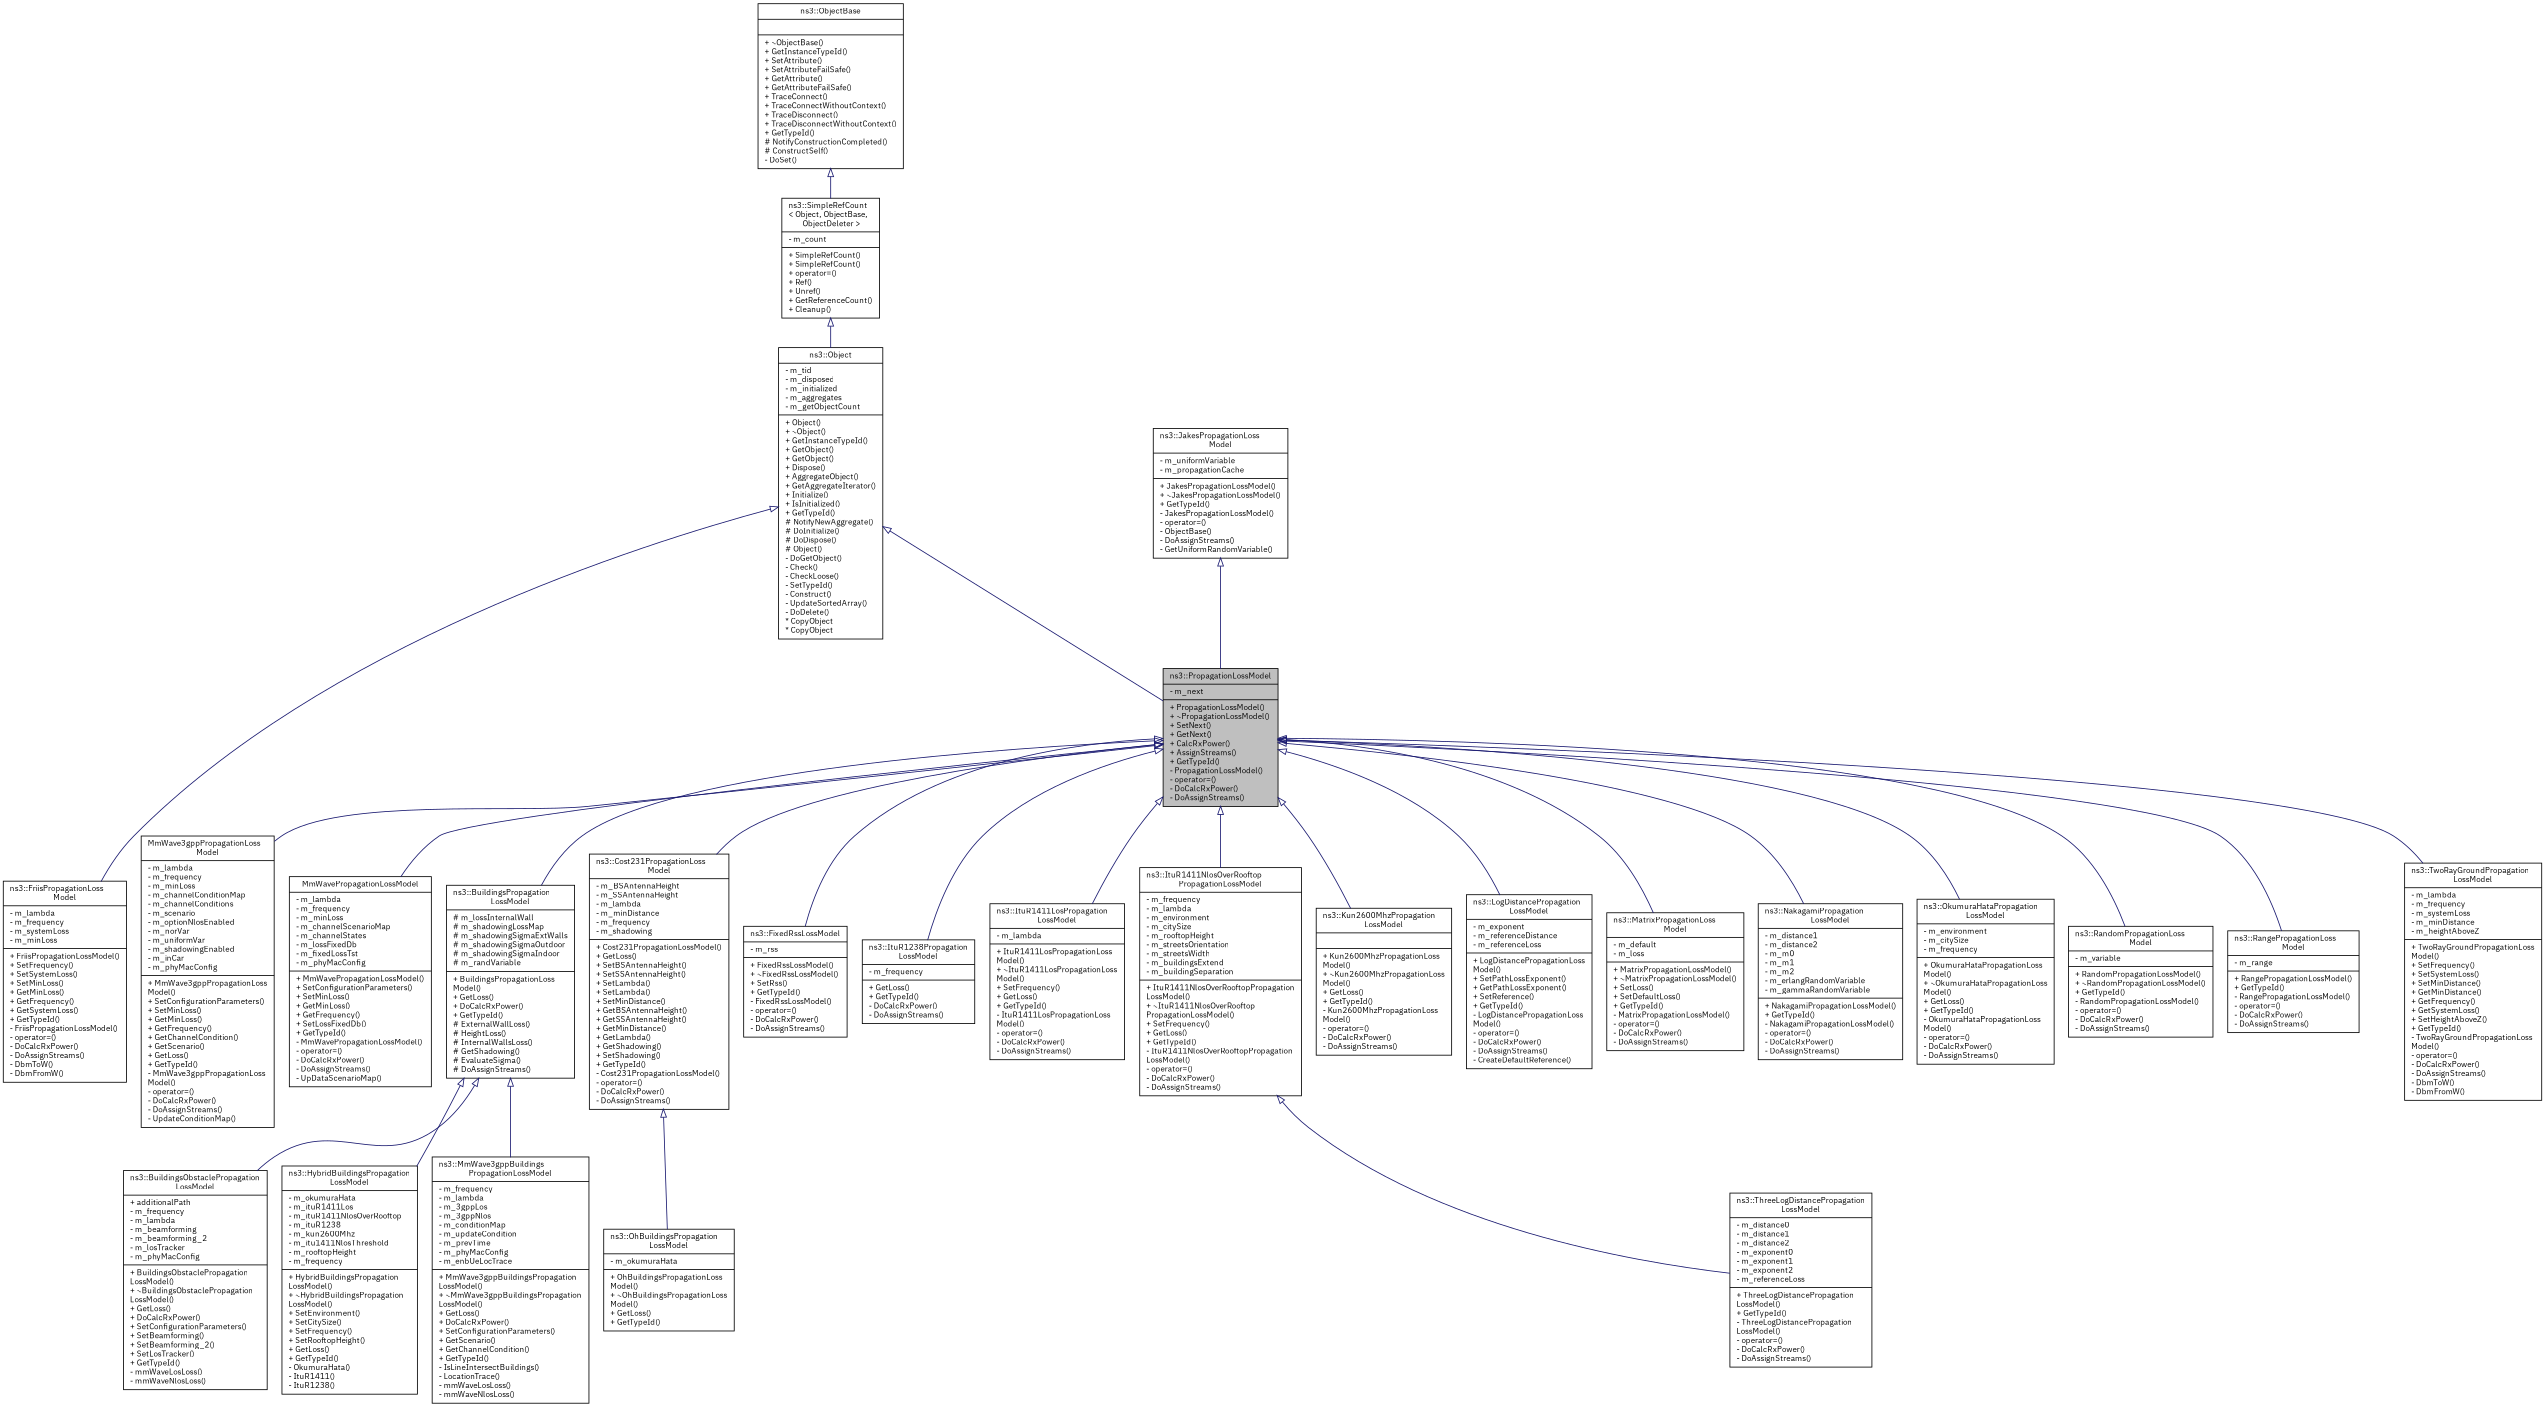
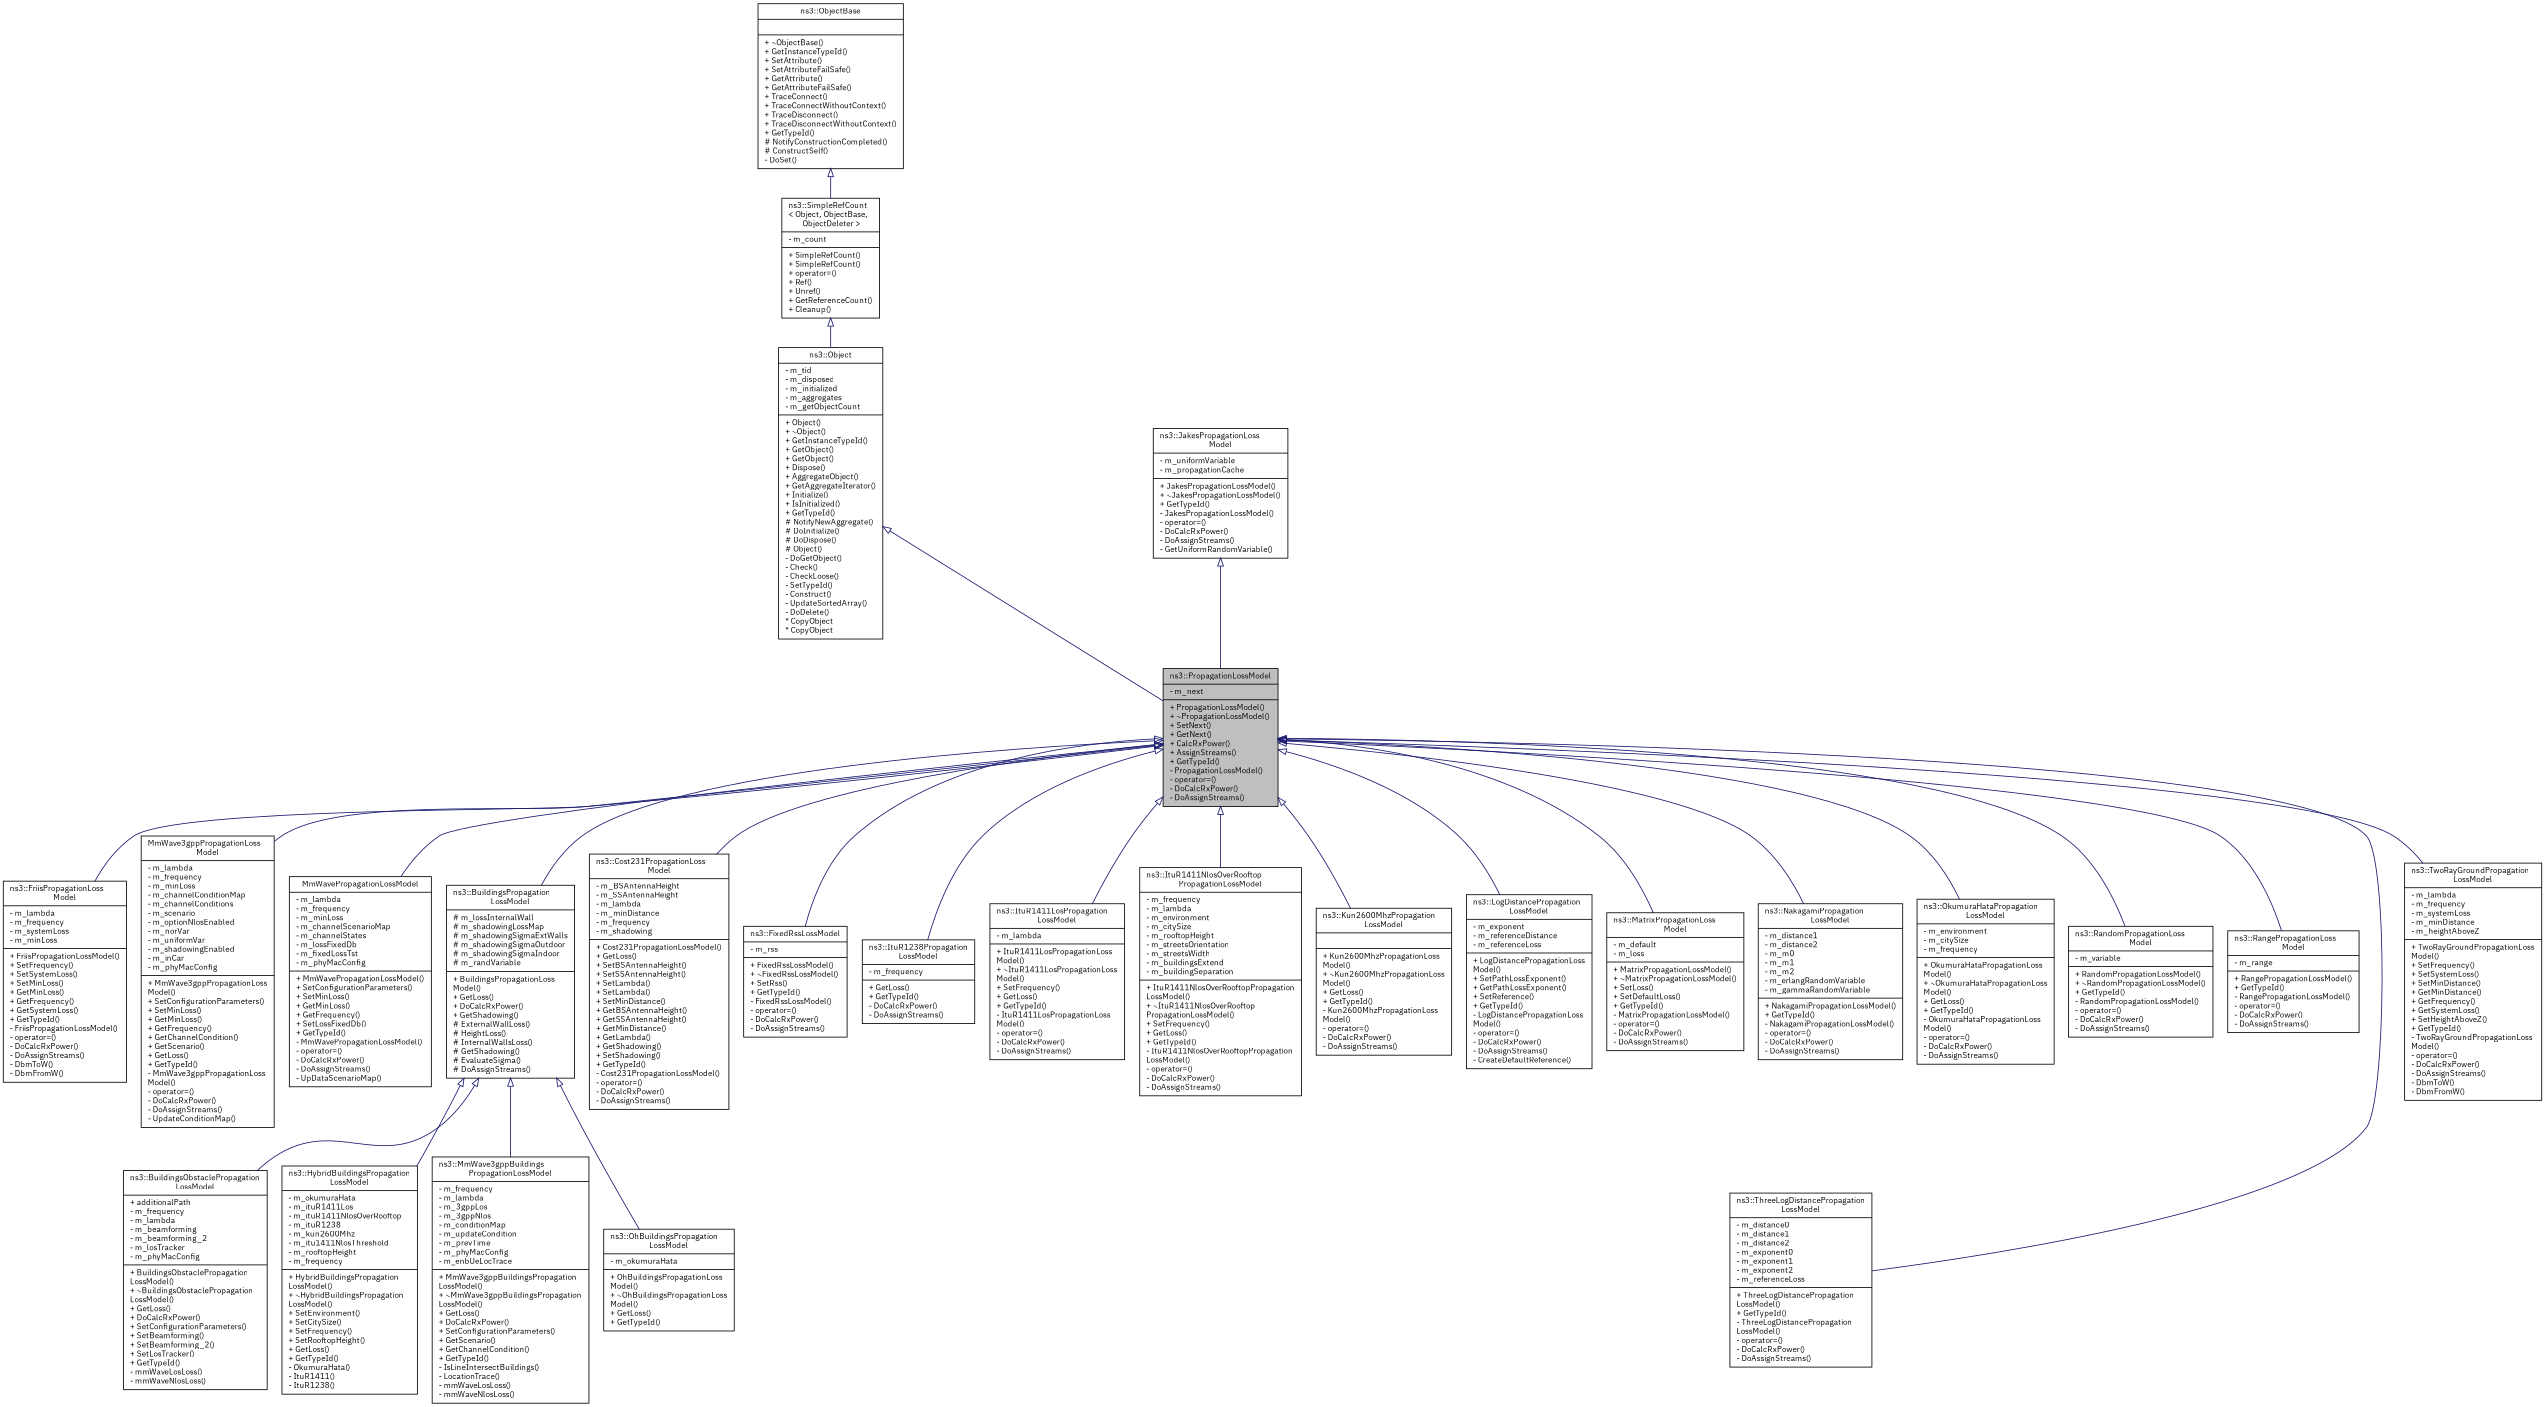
node "ns3::JakesPropagationLoss": text "- ObjectBase()" -> "- DoCalcRxPower()"
edge "ns3::FriisPropagationLoss" -> "ns3::Object": now "ns3::FriisPropagationLoss" -> "ns3::PropagationLossModel"
node "ns3::BuildingsPropagation": text "+ GetTypeId()" -> "+ GetShadowing()"
edge "ns3::OhBuildingsPropagation" -> "ns3::Cost231PropagationLoss": now "ns3::OhBuildingsPropagation" -> "ns3::BuildingsPropagation"
edge "ns3::ThreeLogDistancePropagation" -> "ns3::ItuR1411NlosOverRooftop": now "ns3::ThreeLogDistancePropagation" -> "ns3::PropagationLossModel"
